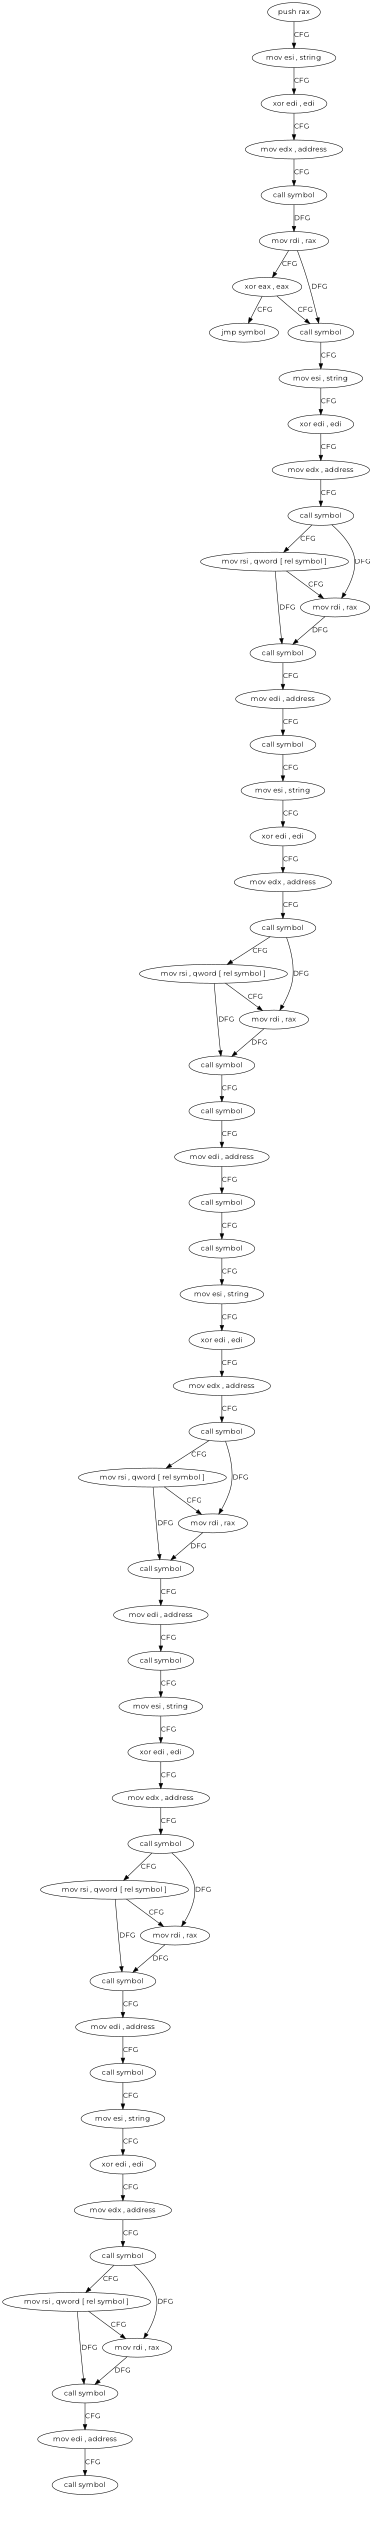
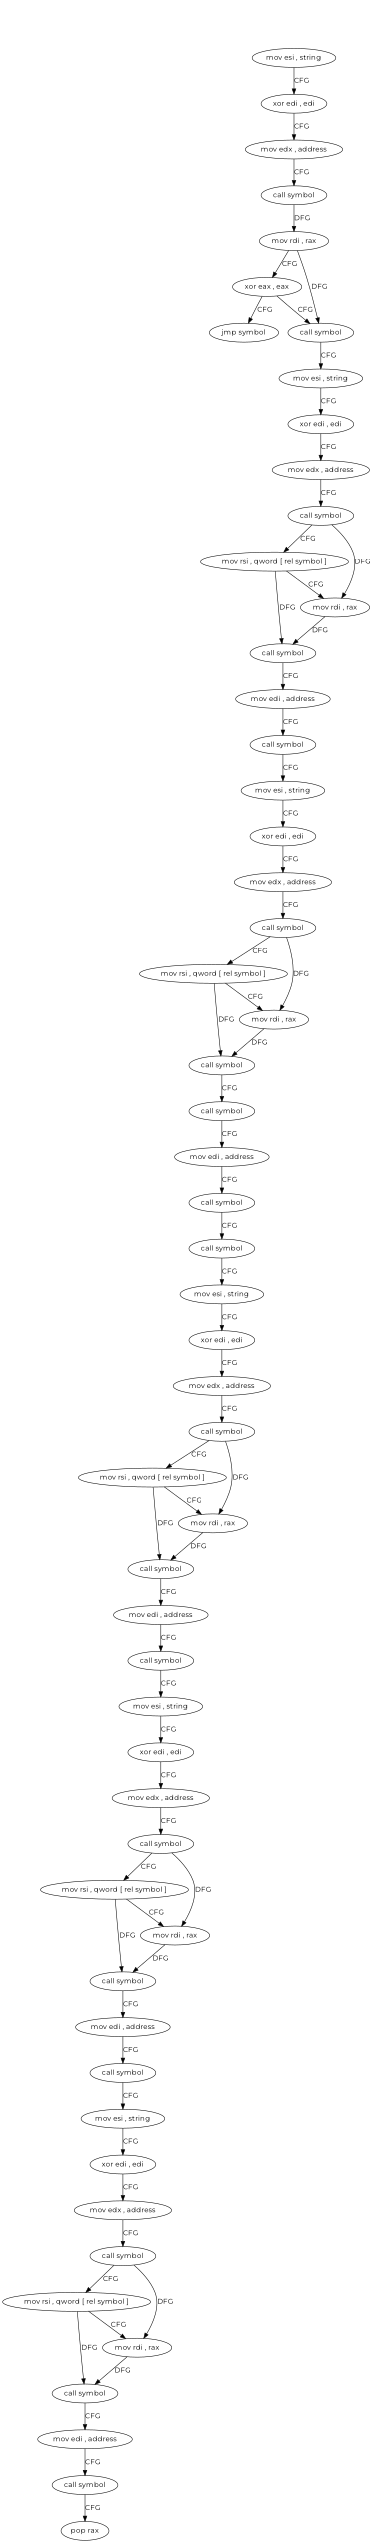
node "push rax": removed
node "pop rax": added
